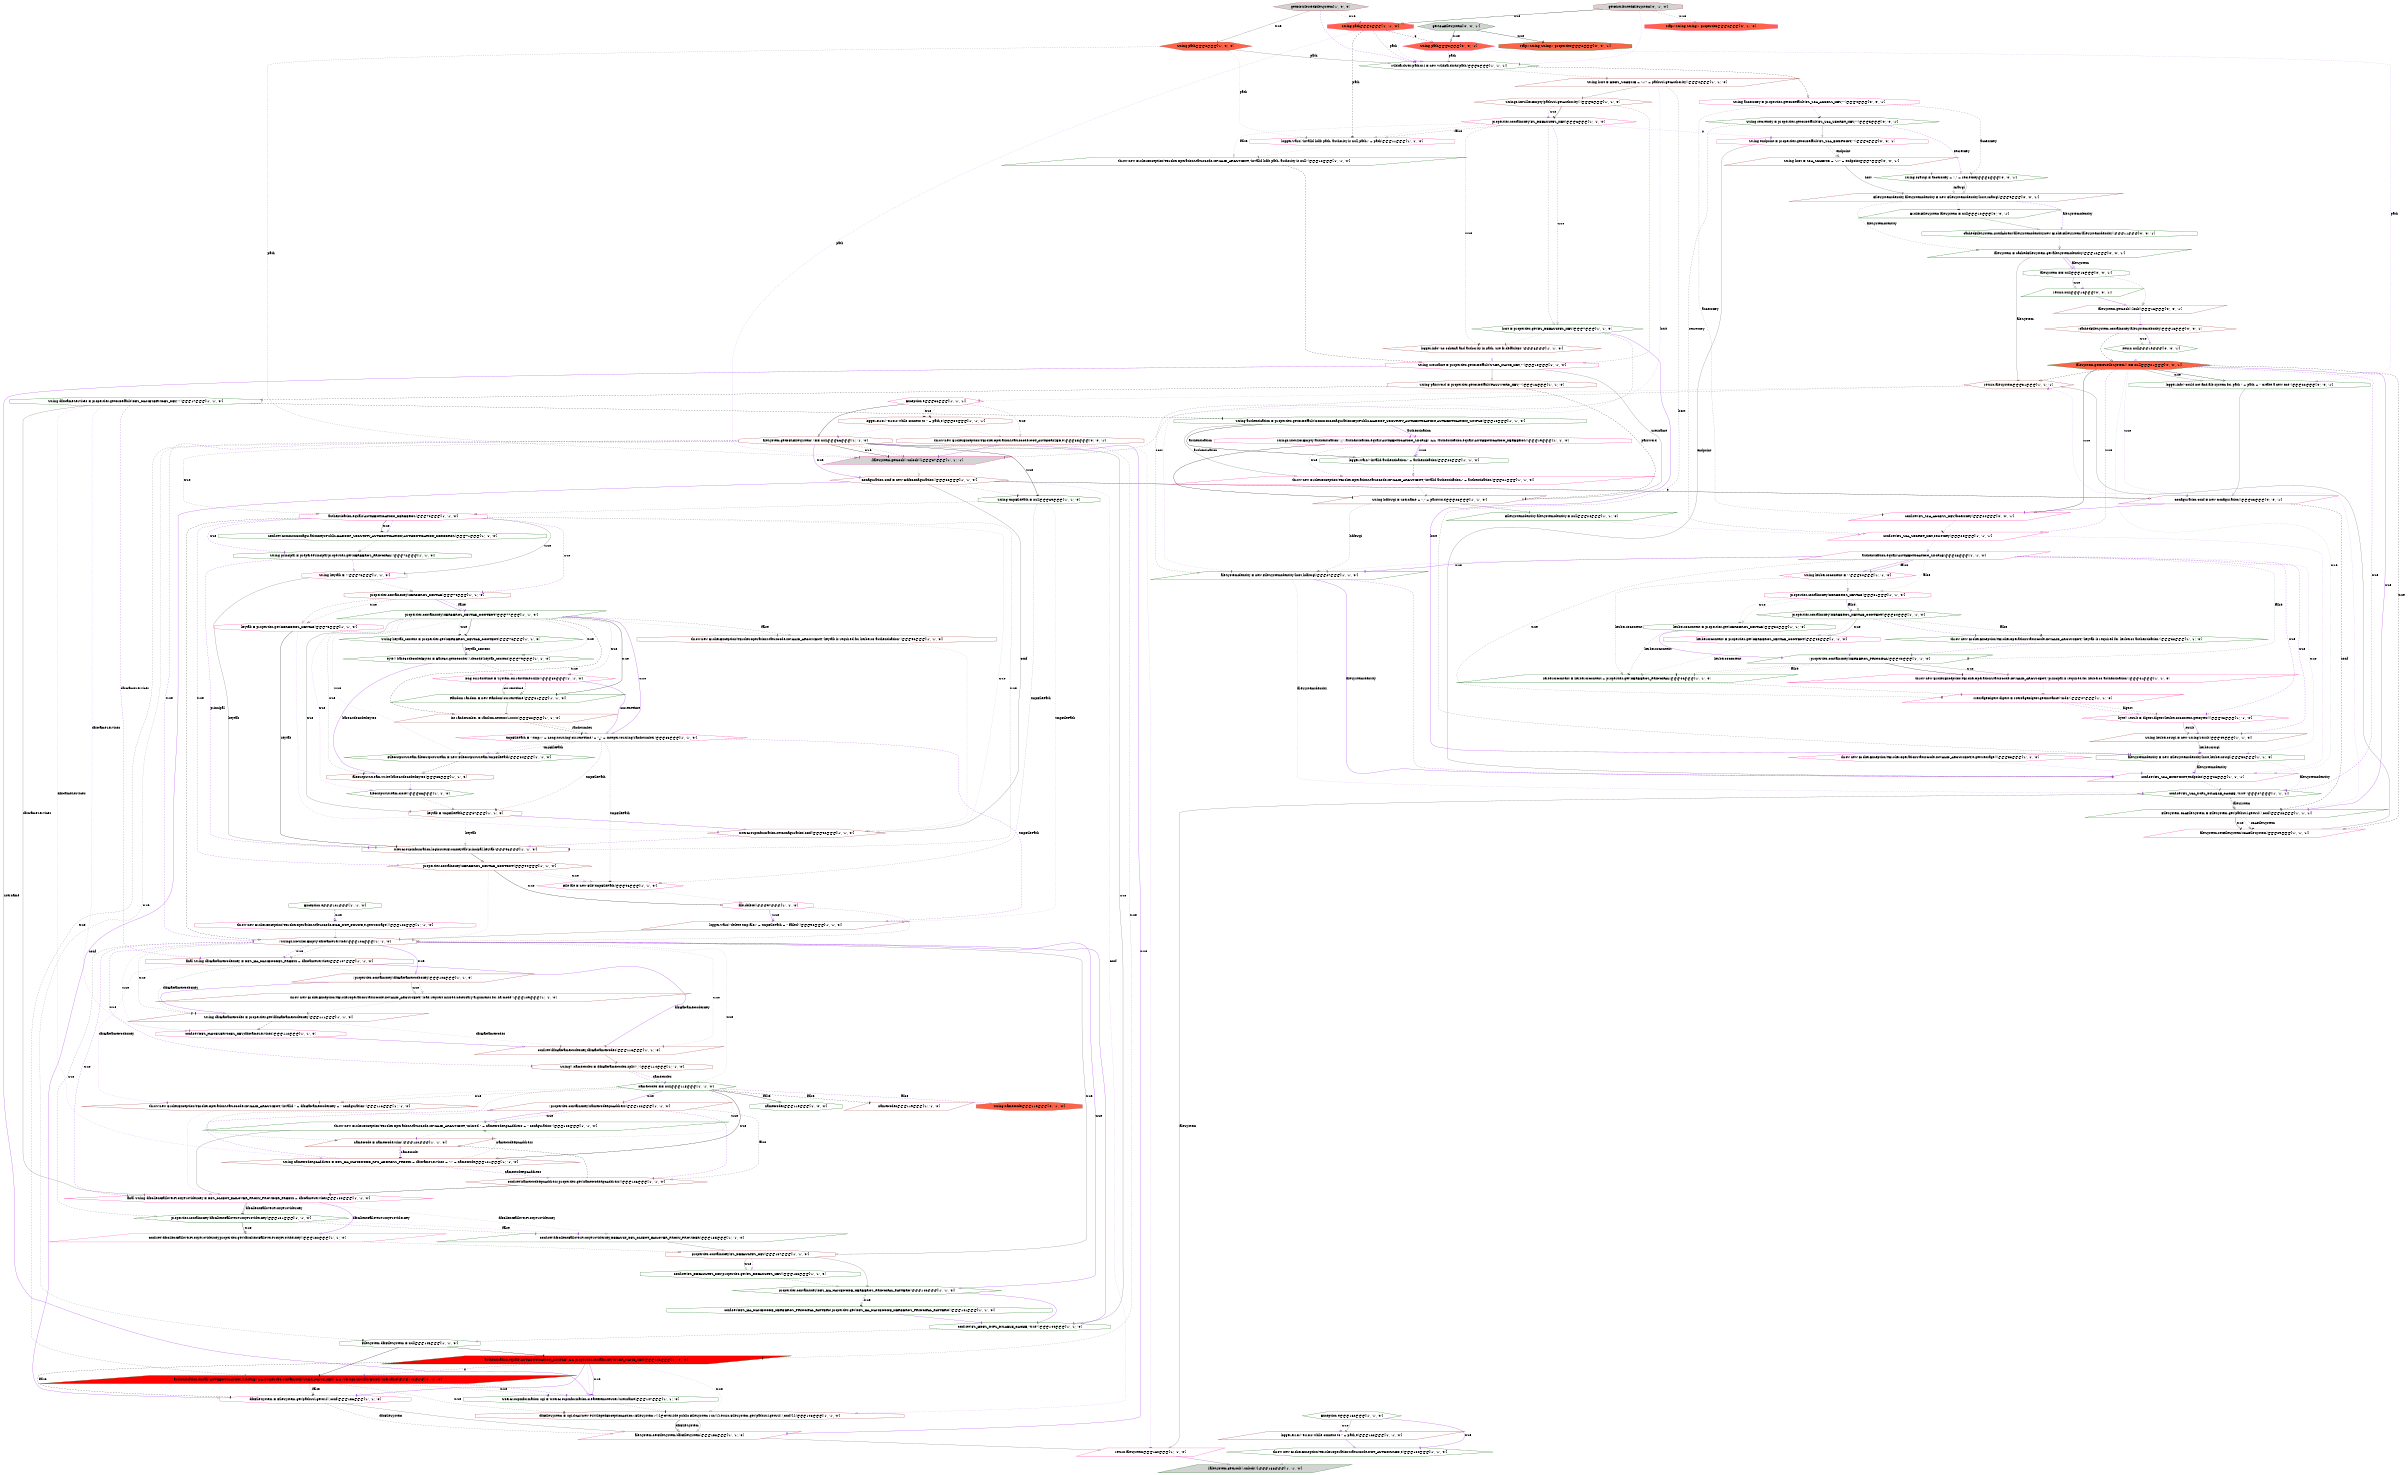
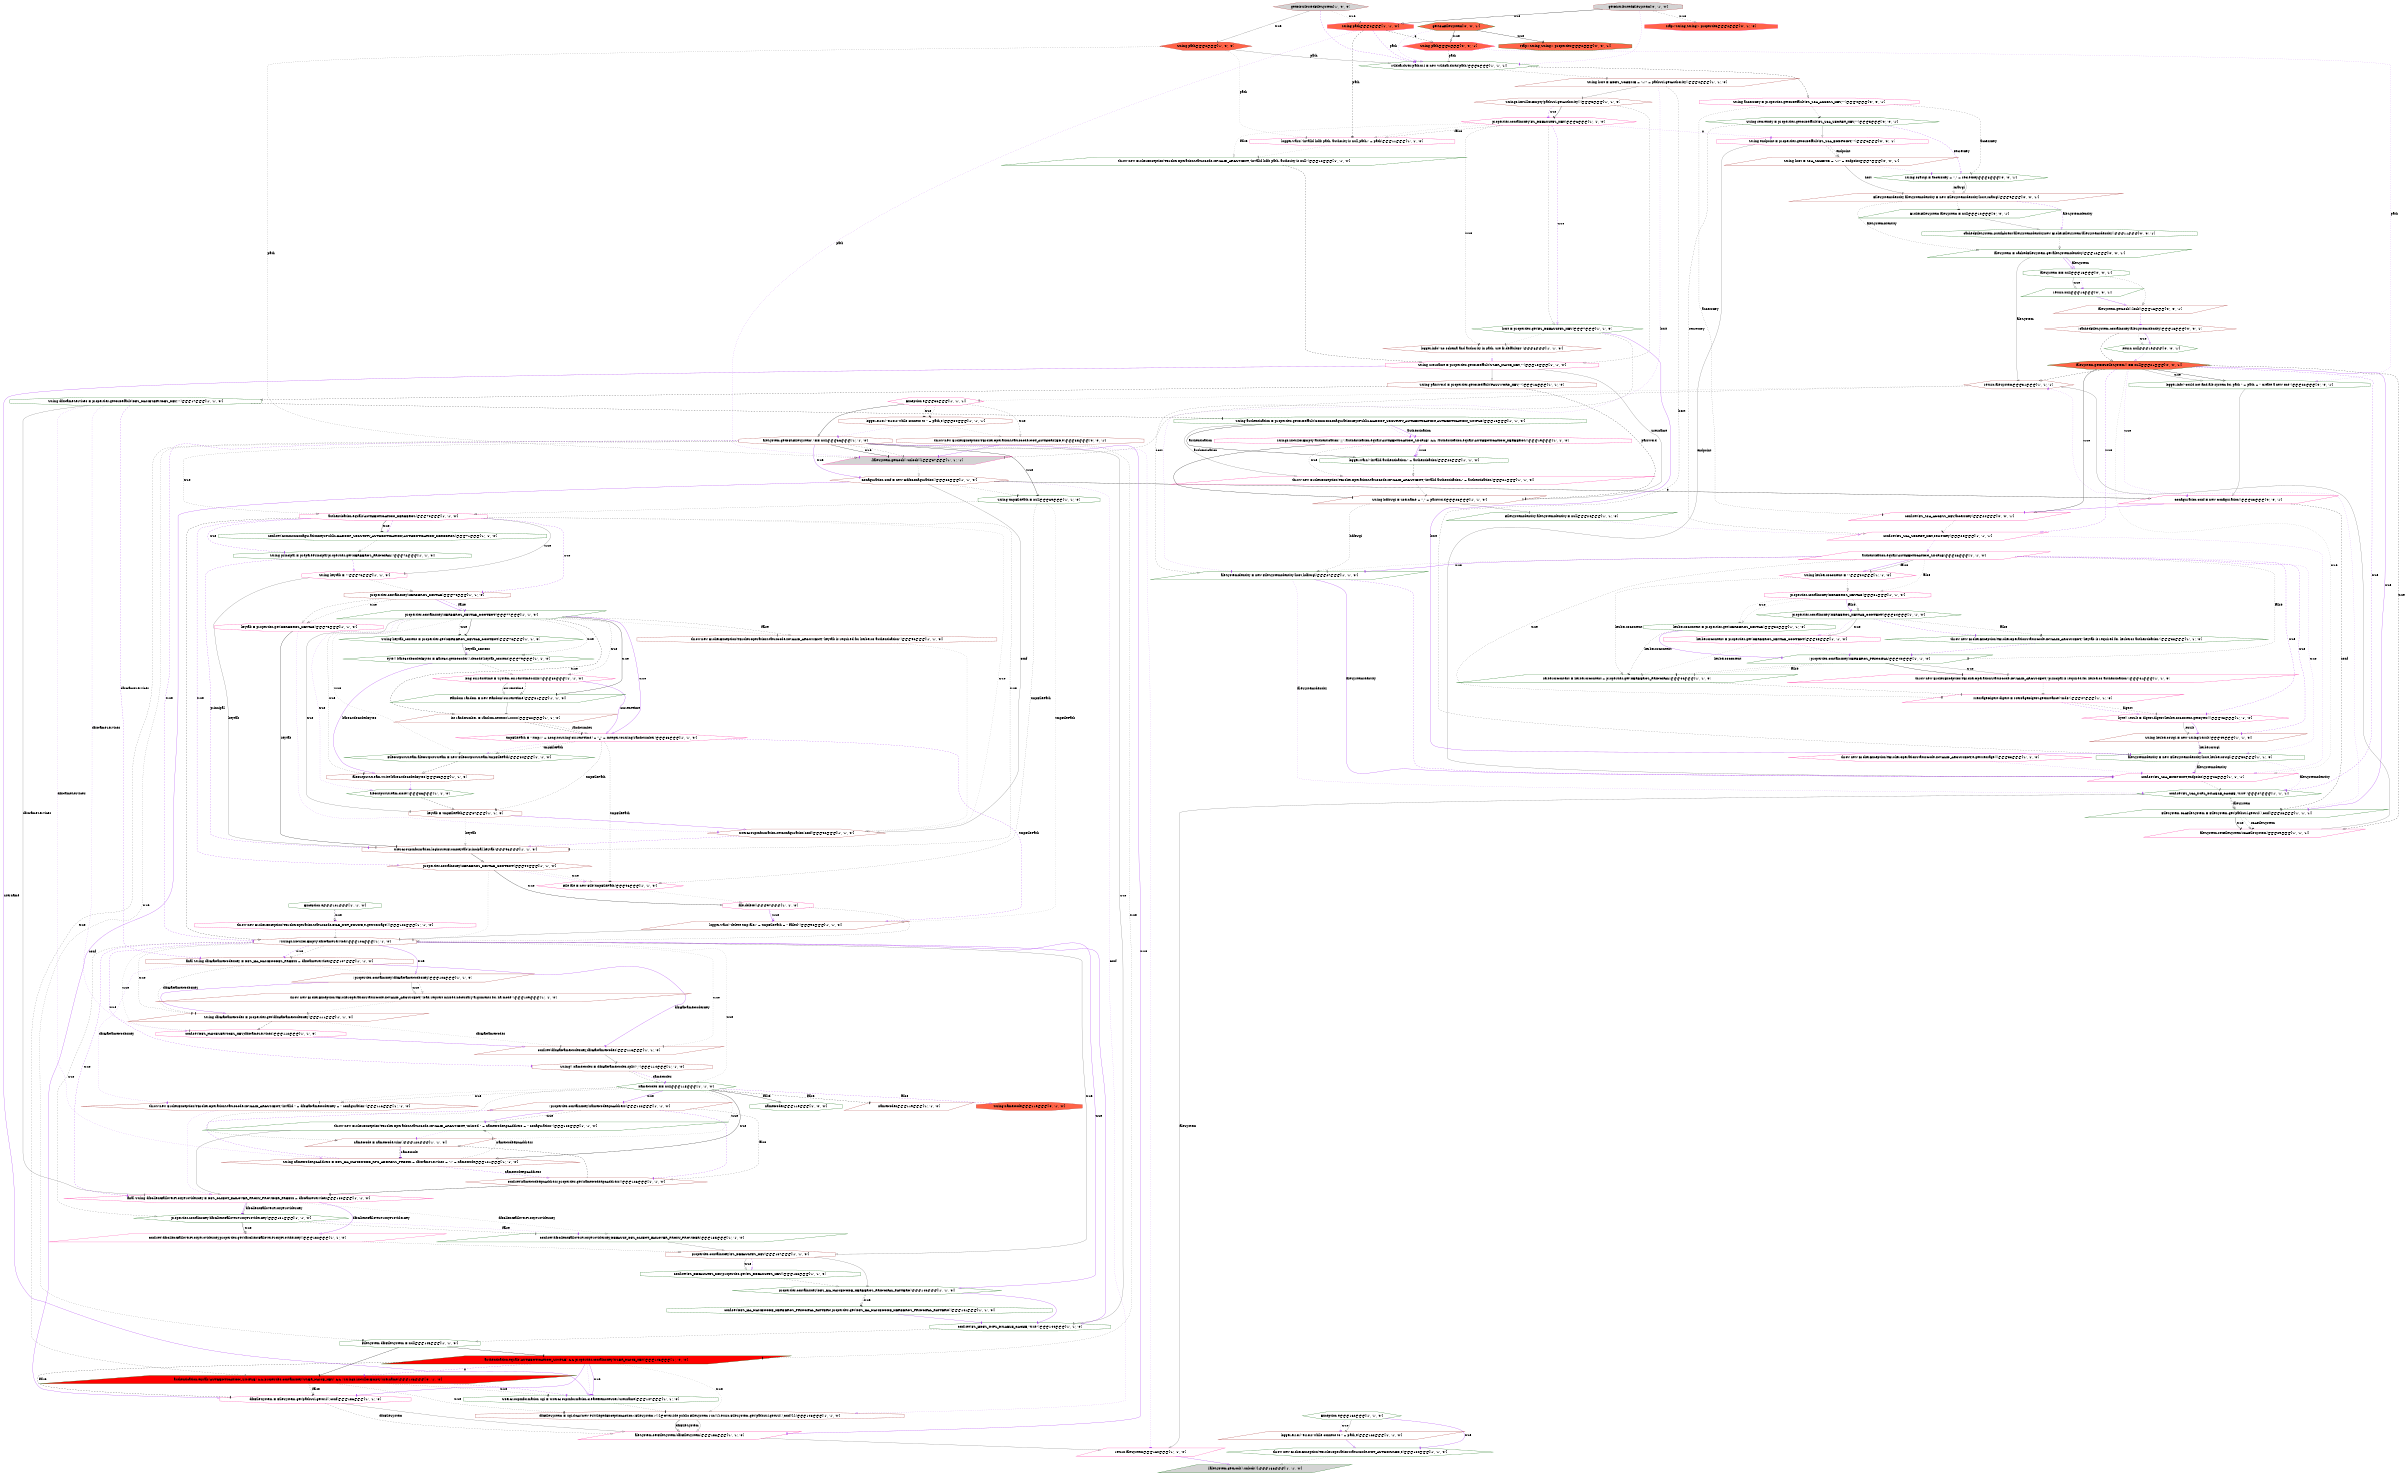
node "getS3AFileSystem['0', '0', '1']": fillcolor lightgray -> tomato
edge "fileOutputStream.close()@@@86@@@['1', '1', '0']" -> "keytab = tmpFilePath@@@87@@@['1', '1', '0']": style dotted -> dashed
